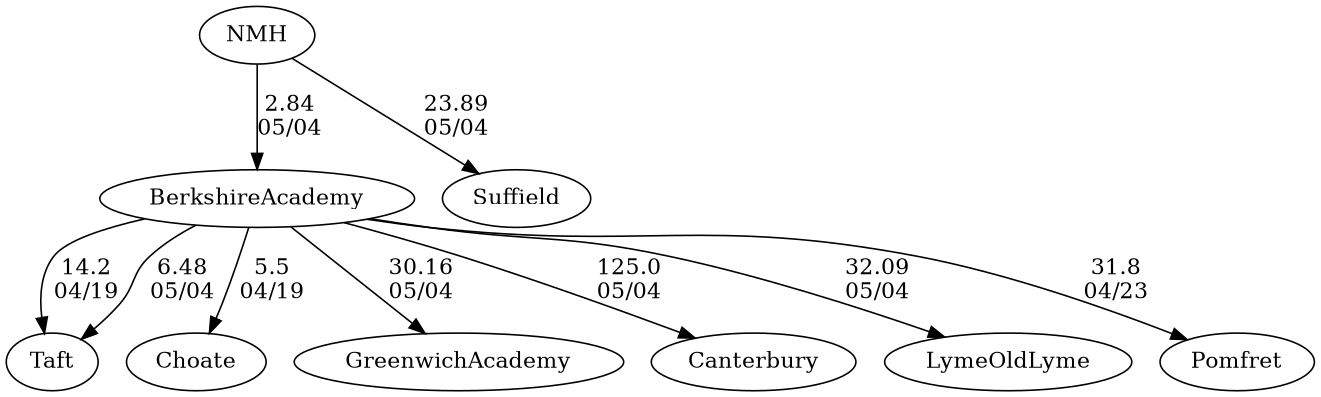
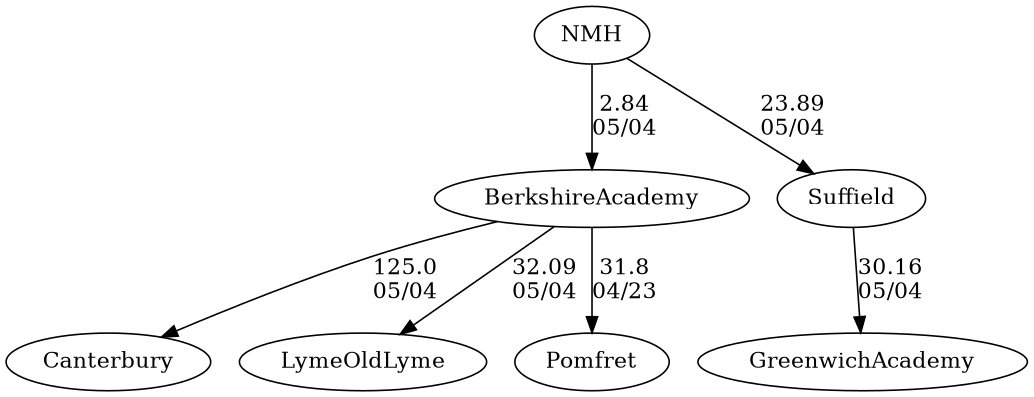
edge "BerkshireAcademy" -> "GreenwichAcademy": now "Suffield" -> "GreenwichAcademy"
node "Taft": removed
node "Choate": removed
